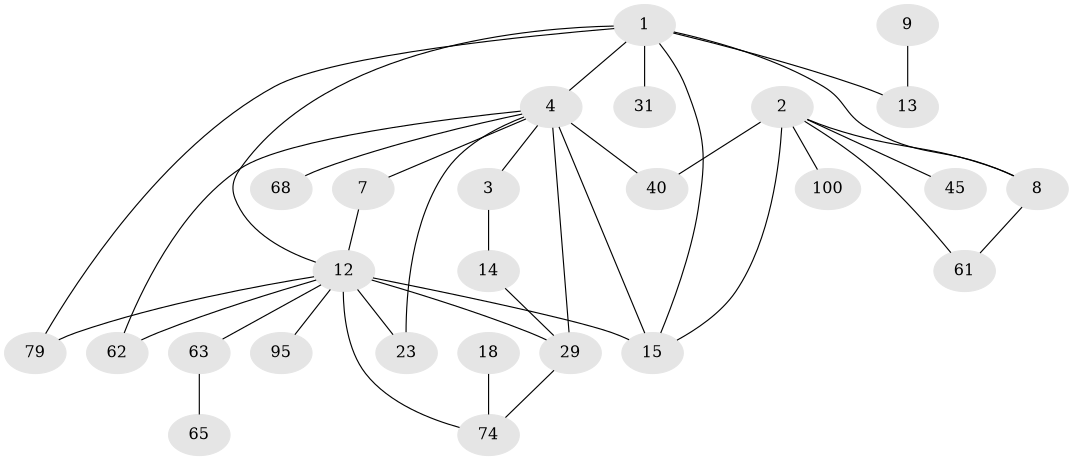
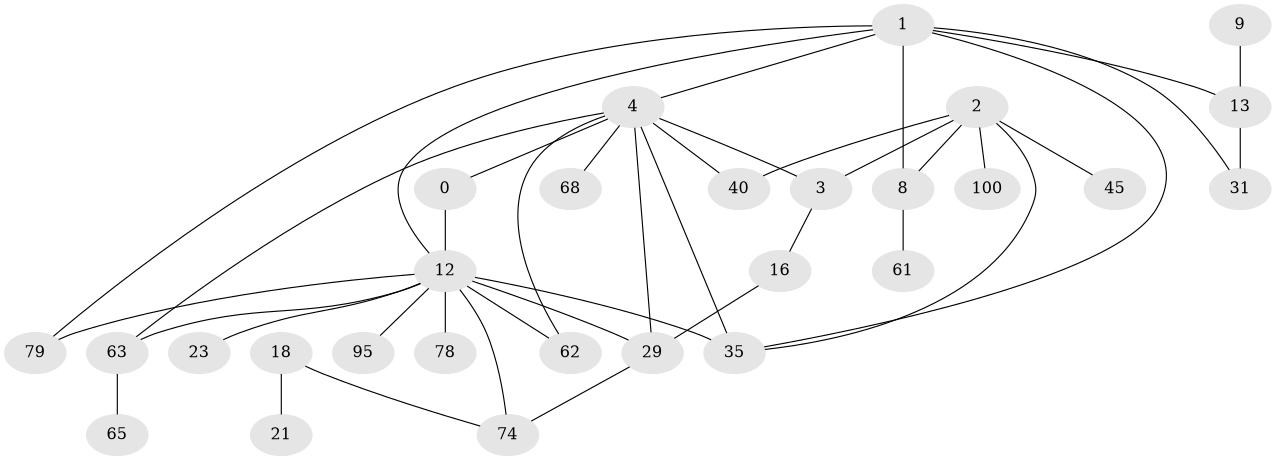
edge "13" -- "31": added
edge "2" -- "61": now "2" -- "3"
node "7": label "7" -> "0"
edge "4" -- "23": now "4" -- "63"
node "14": label "14" -> "16"
node "78": added
node "15": label "15" -> "35"
node "21": added
